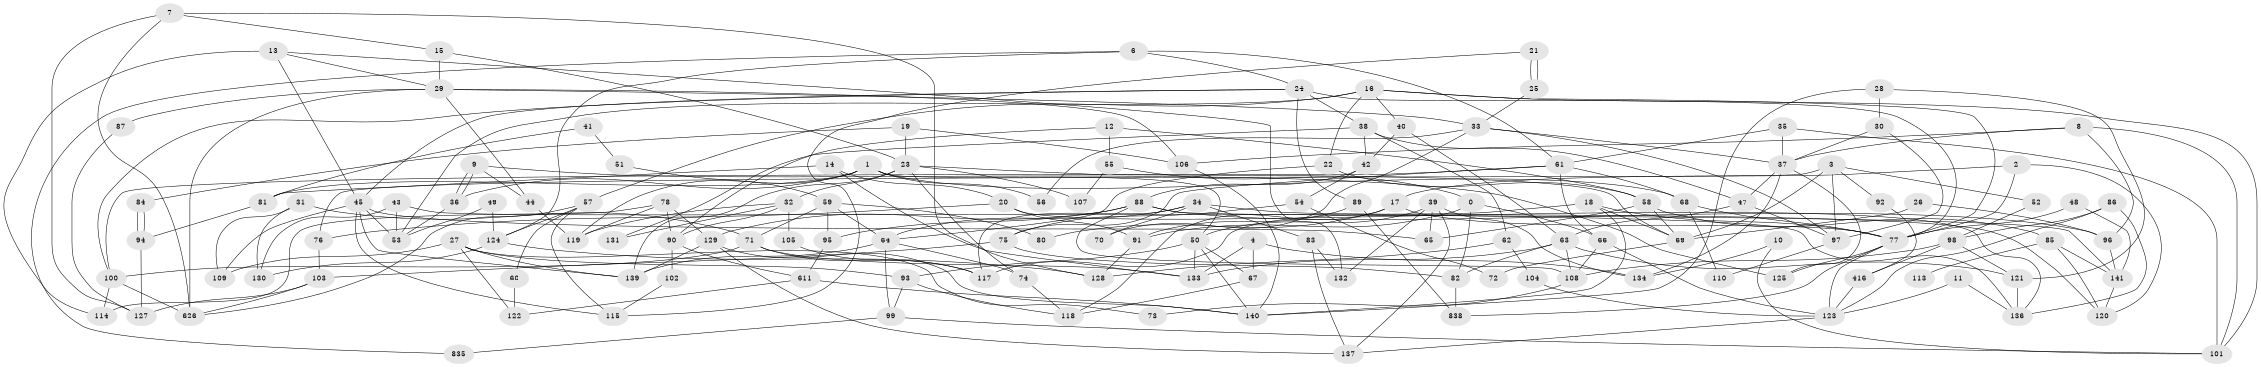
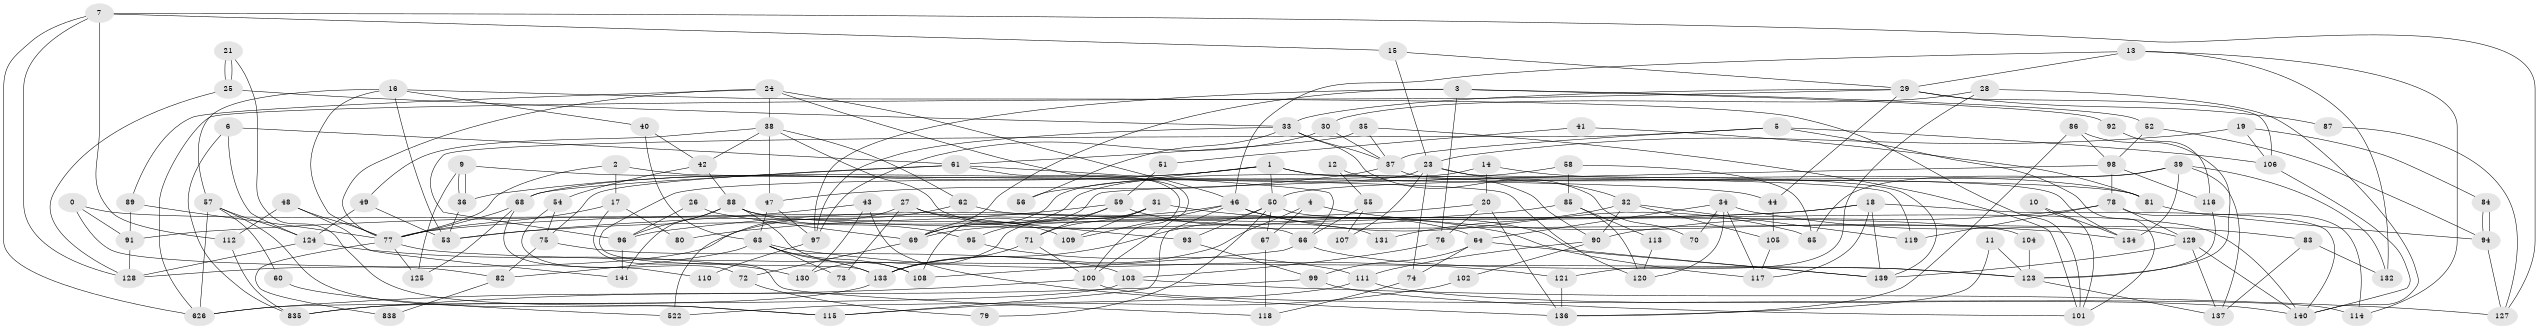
edge "6" -- "24": removed
node "8": label "8" -> "5"
edge "38" -- "49": added
edge "12" -- "58": removed
edge "25" -- "128": added
node "22": removed
edge "52" -- "94": added
edge "55" -- "0": now "55" -- "66"
node "45": label "45" -> "46"
edge "44" -- "119": now "44" -- "105"
edge "37" -- "125": now "68" -- "125"
node "112": added
edge "89" -- "838": now "89" -- "77"
edge "85" -- "141": now "85" -- "96"
edge "71" -- "117": now "31" -- "117"
edge "98" -- "121": now "98" -- "78"
edge "27" -- "139": now "18" -- "139"
node "611": label "611" -> "111"
node "416": label "416" -> "116"
edge "141" -- "120": now "113" -- "120"
edge "133" -- "835": added
edge "108" -- "73": now "63" -- "73"
edge "93" -- "118": removed
node "122": label "122" -> "522"
node "79": added
